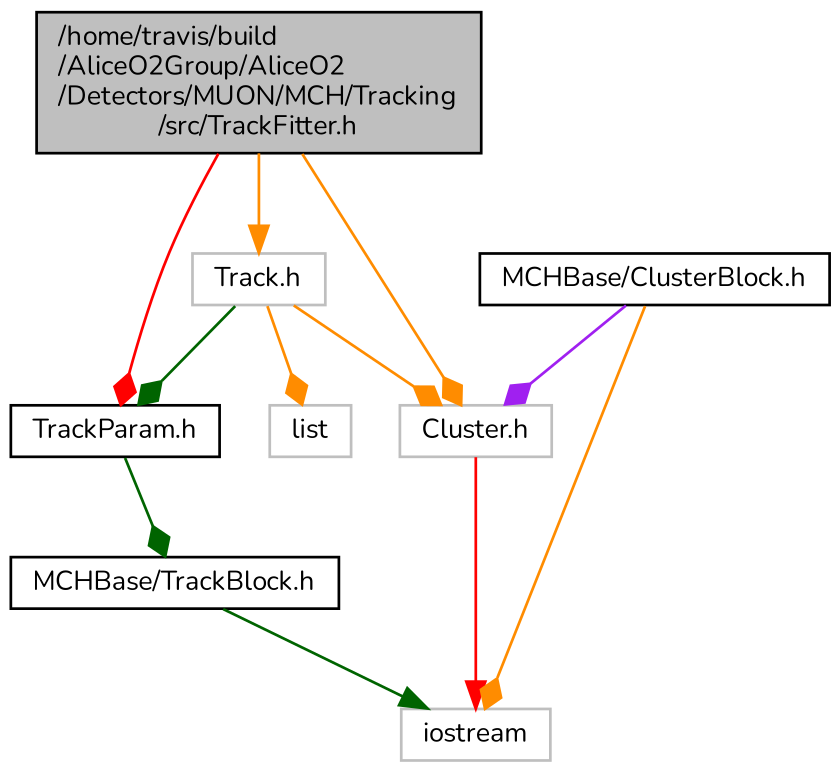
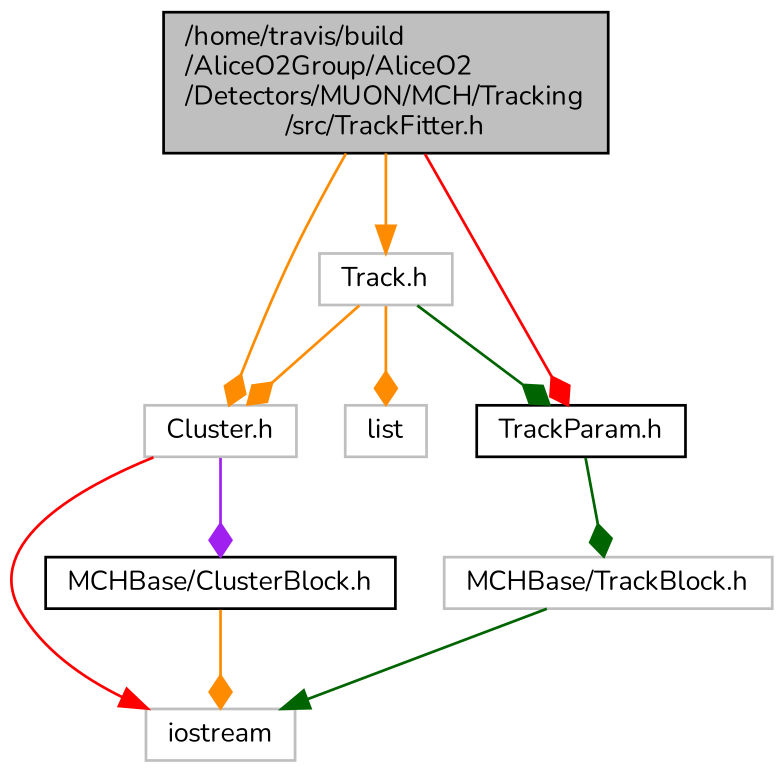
edge "MCHBase/ClusterBlock.h" -> "Cluster.h": reversed
node "MCHBase/TrackBlock.h": color black -> grey75
